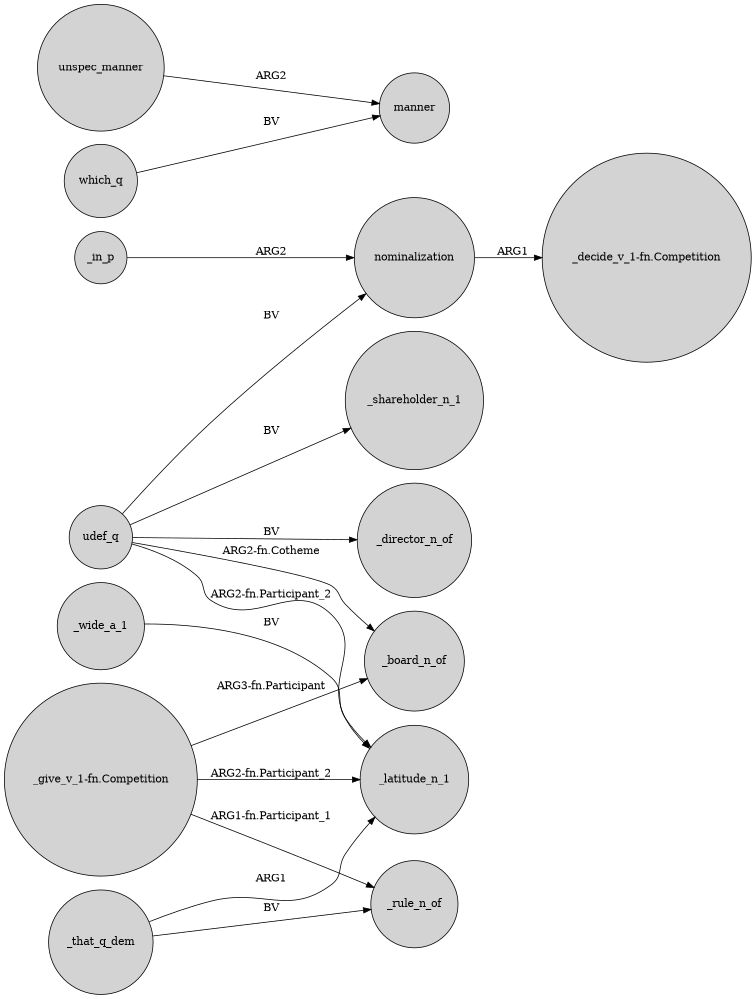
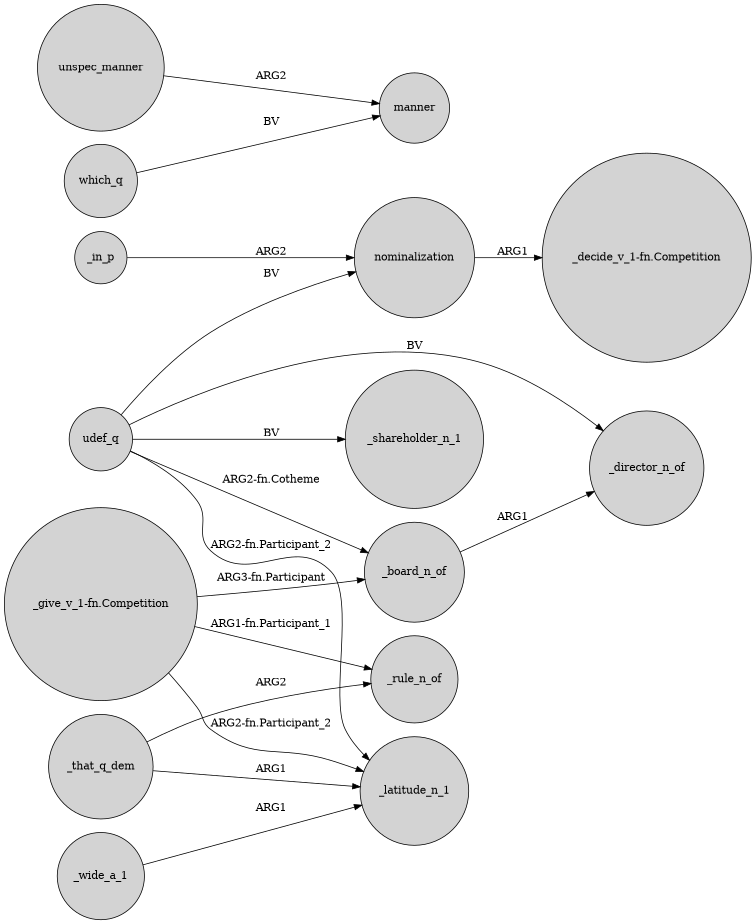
edge "_board_n_of" -> "_director_n_of": added, label "ARG1"
edge "_wide_a_1" -> "_latitude_n_1": label "BV" -> "ARG1"
edge "_that_q_dem" -> "_rule_n_of": label "BV" -> "ARG2"
